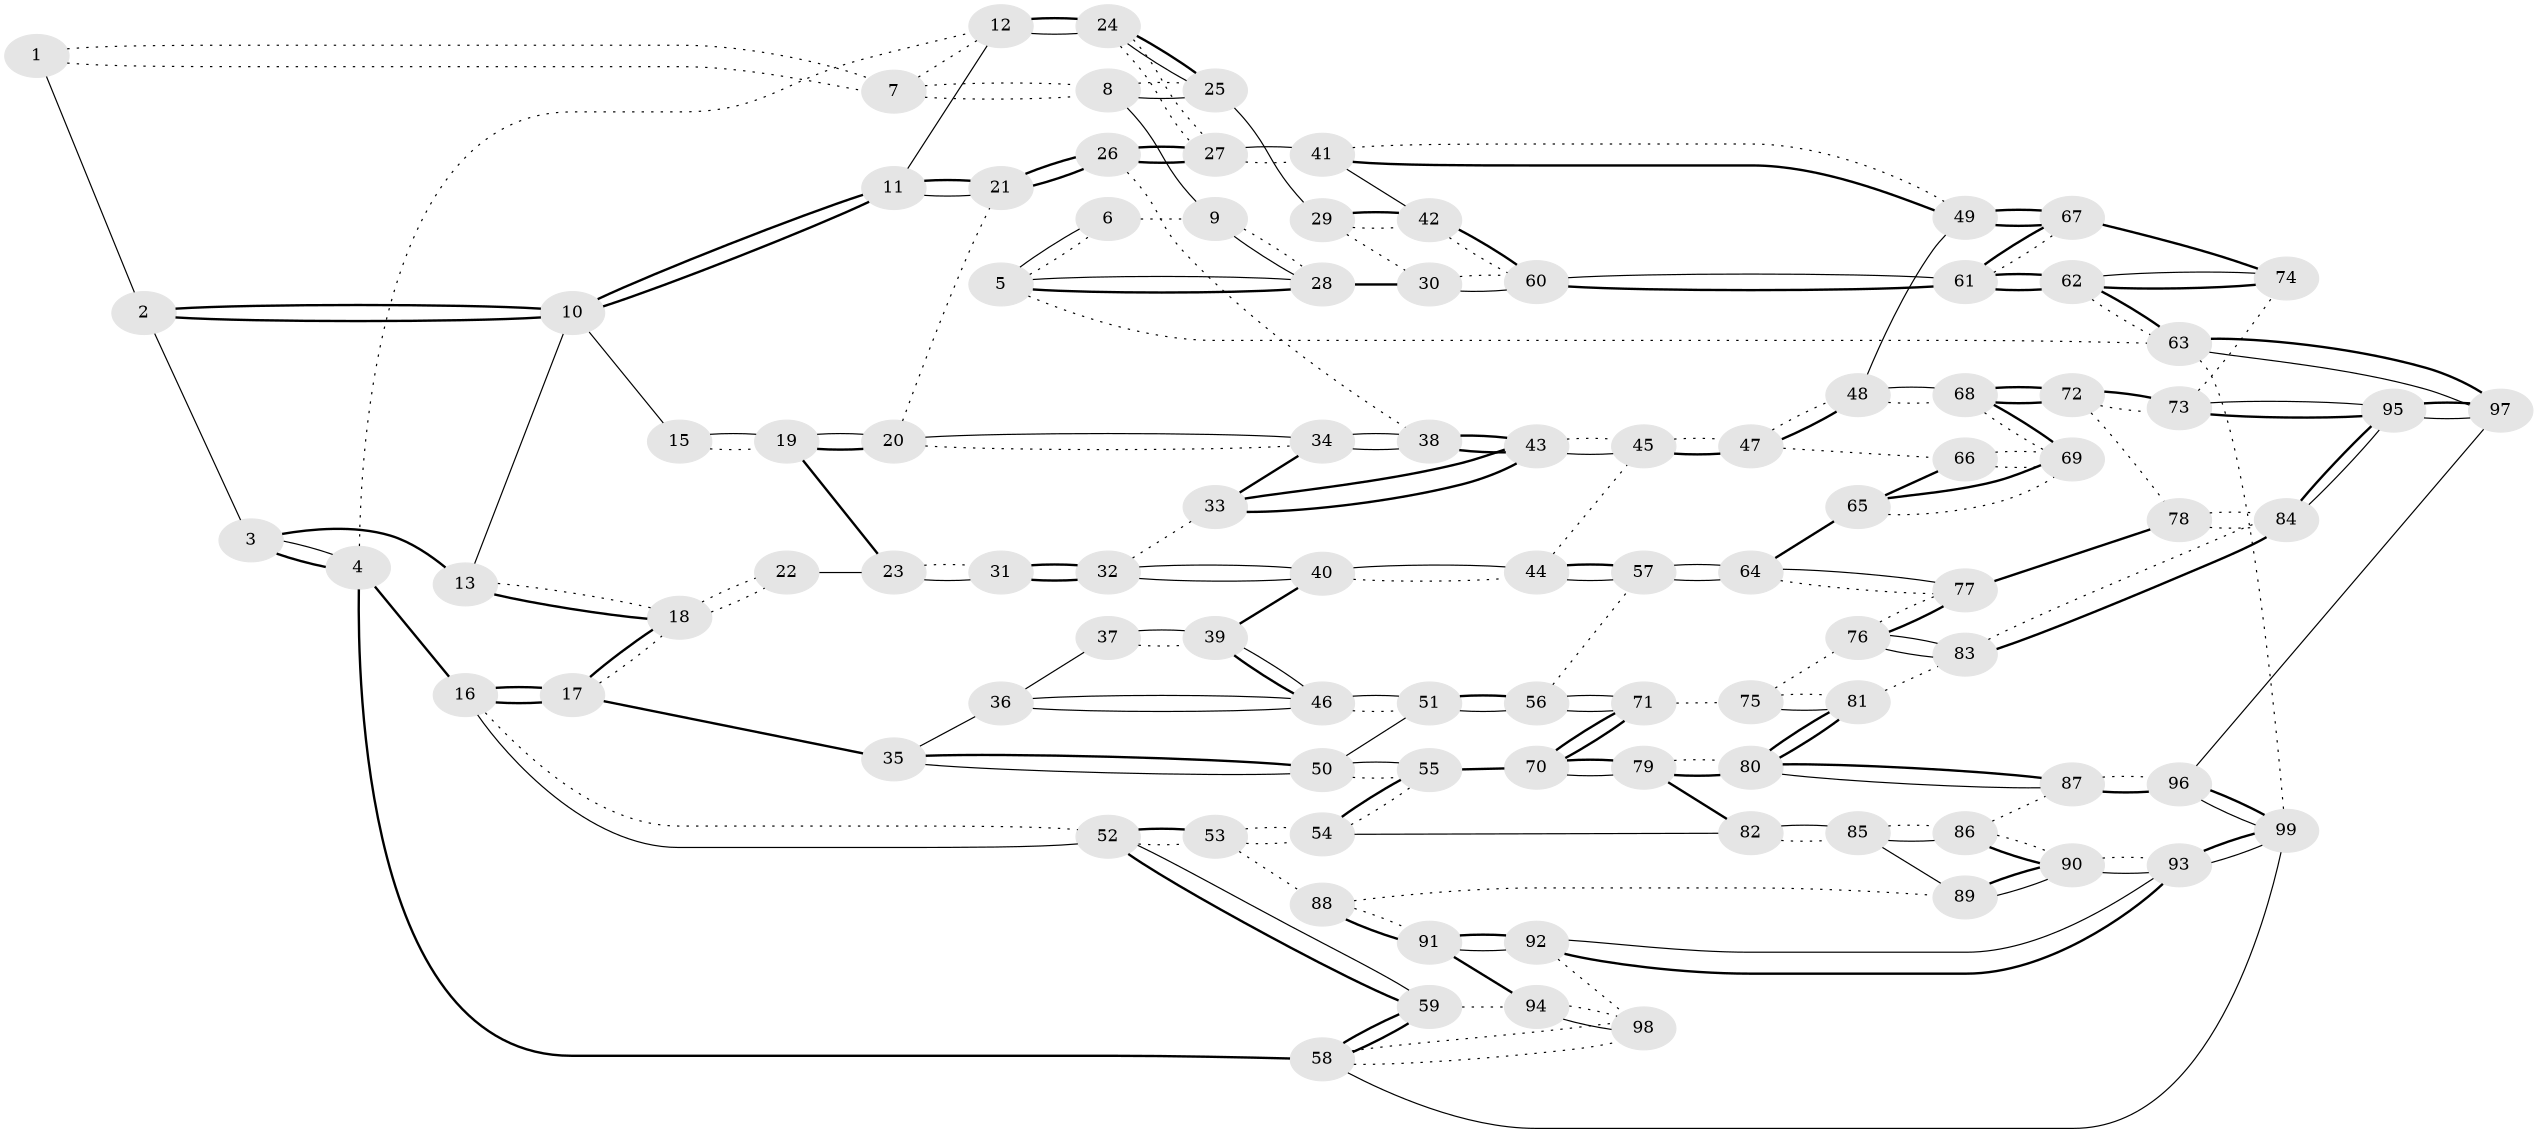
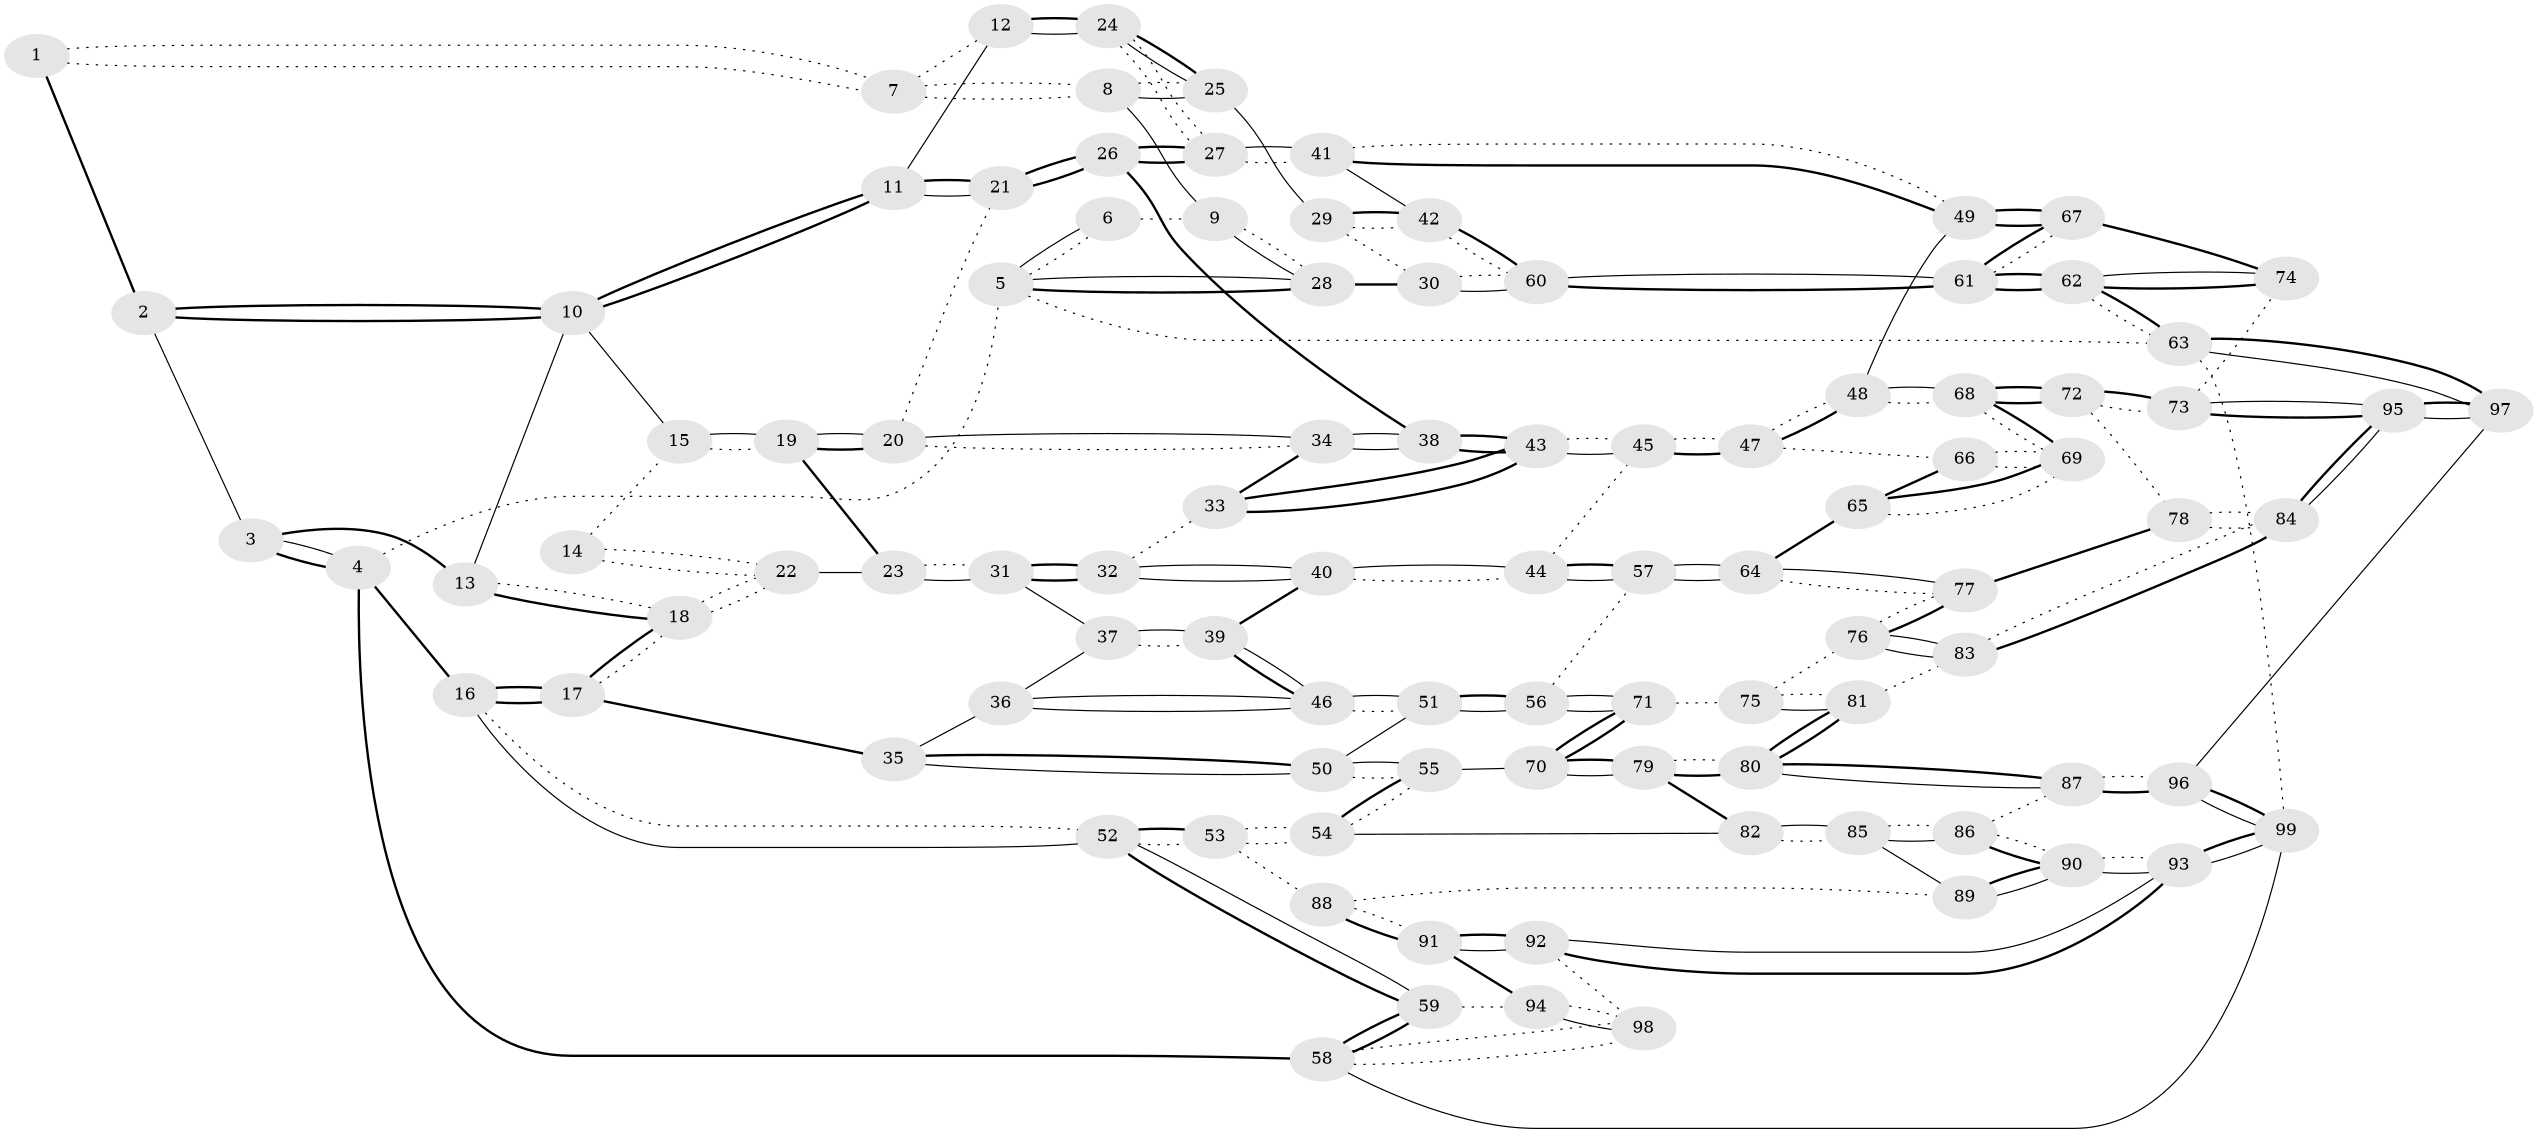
edge "12" -- "4": now "5" -- "4"
edge "1" -- "2": style solid -> bold
edge "26" -- "38": style dotted -> bold
node "14": added
edge "31" -- "37": added
edge "70" -- "55": style bold -> solid
